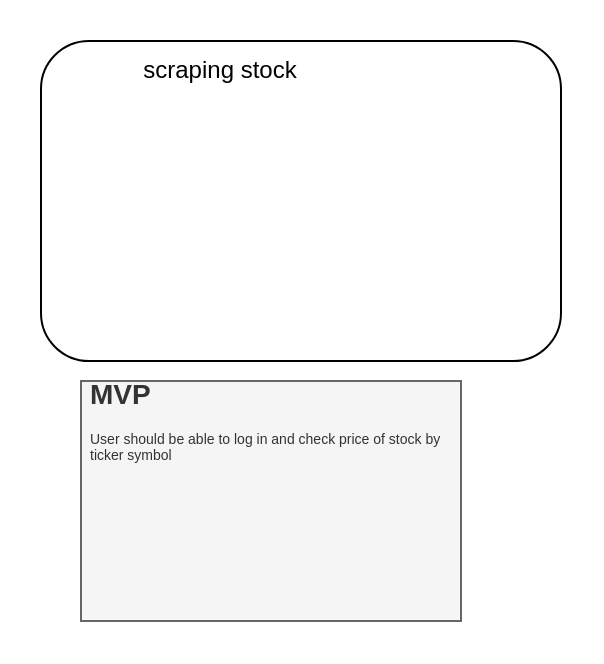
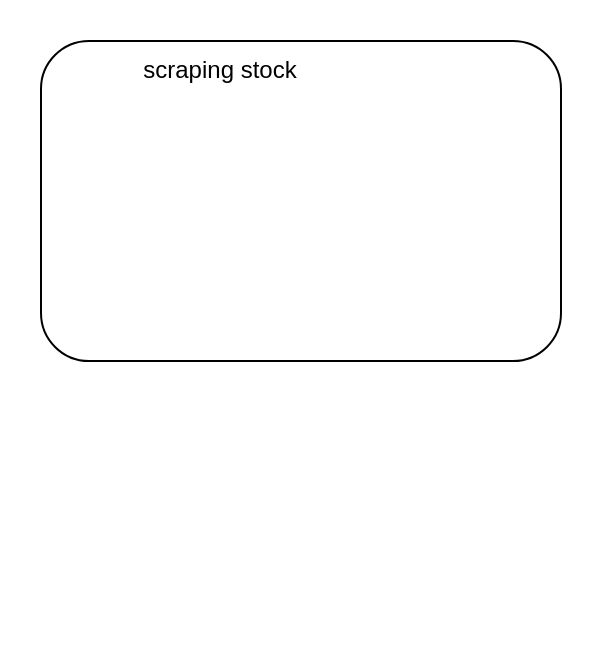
node "MVPUser should be able to log in and check price of stock by ticker symbol": removed
